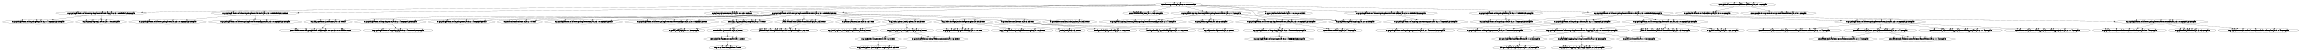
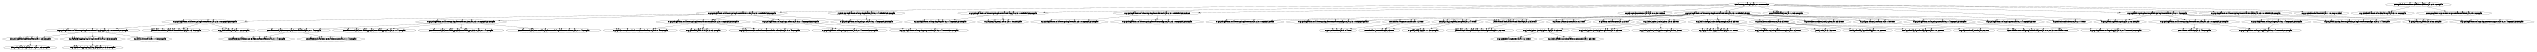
node "org.springframework:spring-beans:jar:5.2.14.RELEASE:compile": label "org.springframework:spring-beans:jar:5.2.14.RELEASE:compile" -> "jupiter.springframework:spring-beans:jar:5.2.14.RELEASE:compile"
node "org.hamcrest:hamcrest:jar:2.2:test": added
edge "net.minidev:json-smart:jar:2.3:test" -> "net.minidev:accessors-smart:jar:1.2:test": reversed
edge "org.springframework:spring-jdbc:jar:5.2.14.RELEASE:compile" -> "org.springframework:spring-tx:jar:5.2.14.RELEASE:compile": reversed
edge "org.opentest4j:opentest4j:jar:1.2.0:test" -> "org.junit.jupiter:junit-jupiter-engine:jar:5.6.3:test": now "org.junit.jupiter:junit-jupiter:jar:5.6.3:test" -> "org.junit.jupiter:junit-jupiter-engine:jar:5.6.3:test"
